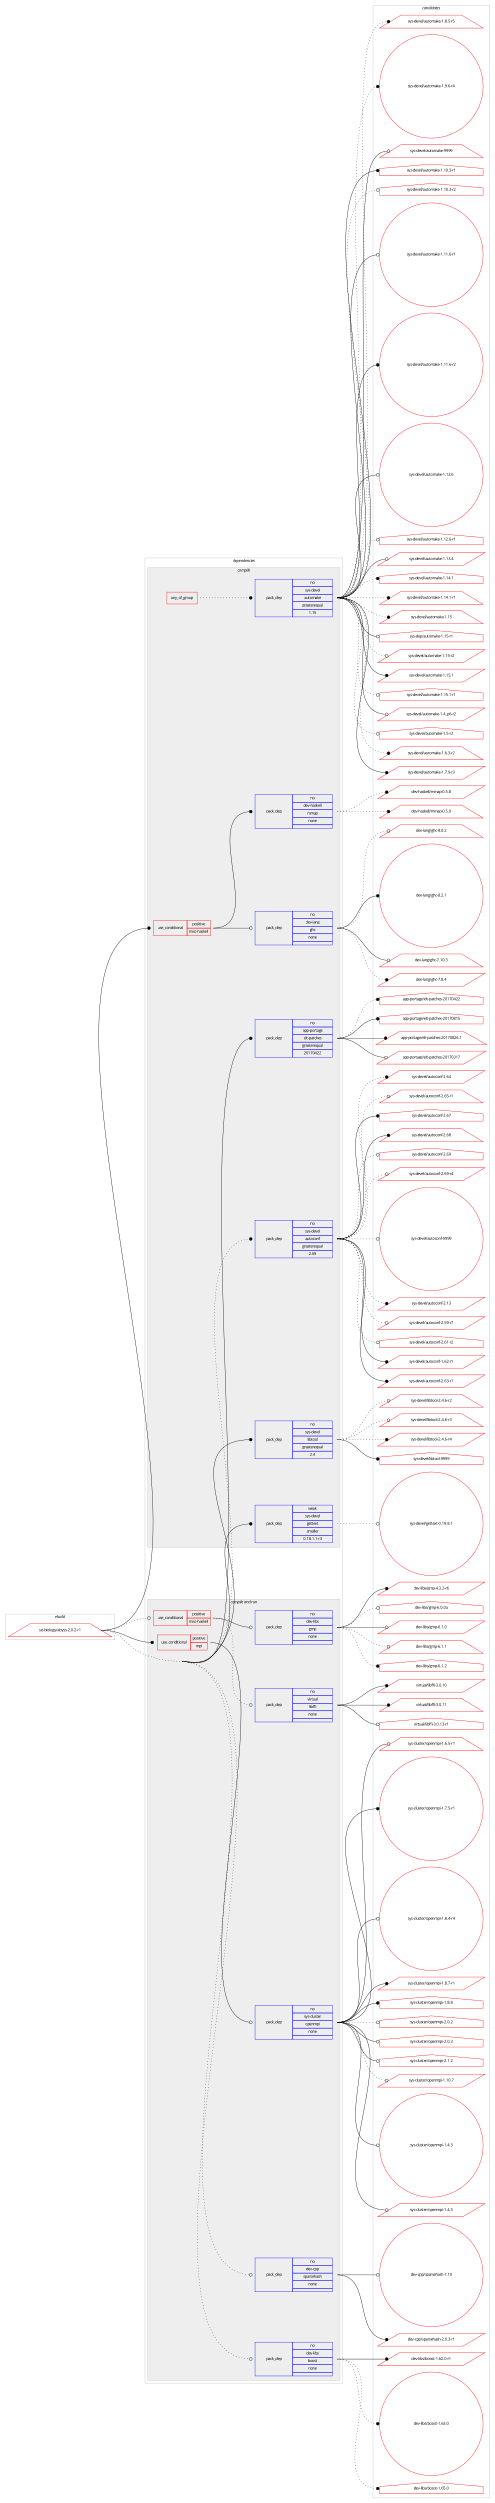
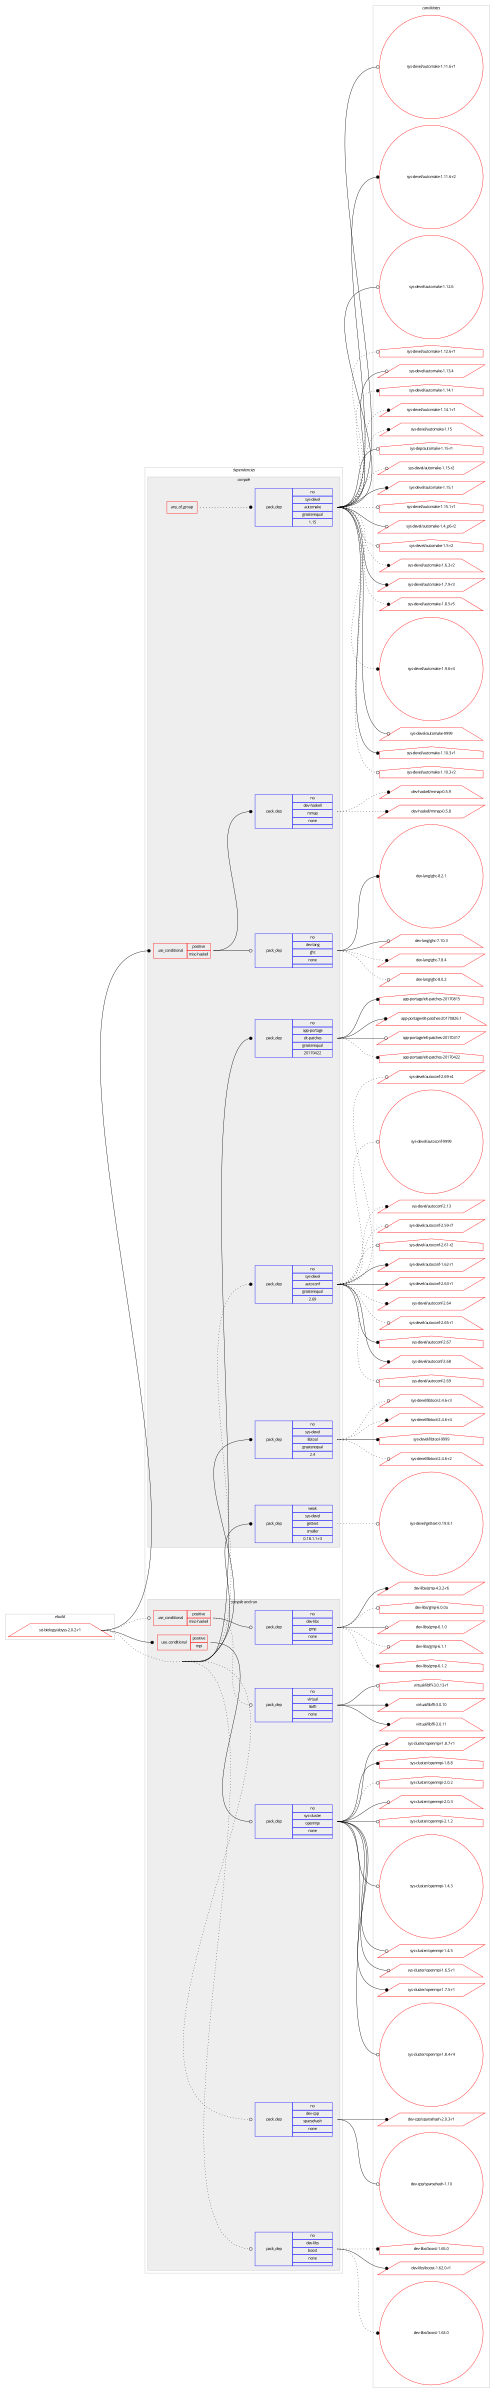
node "sys-cluster/openmpi-1.7.5-r1": shape circle -> parallelogram
node "sys-cluster/openmpi-2.0.3": shape house -> trapezium
node "sys-cluster/openmpi-1.10.7": removed
